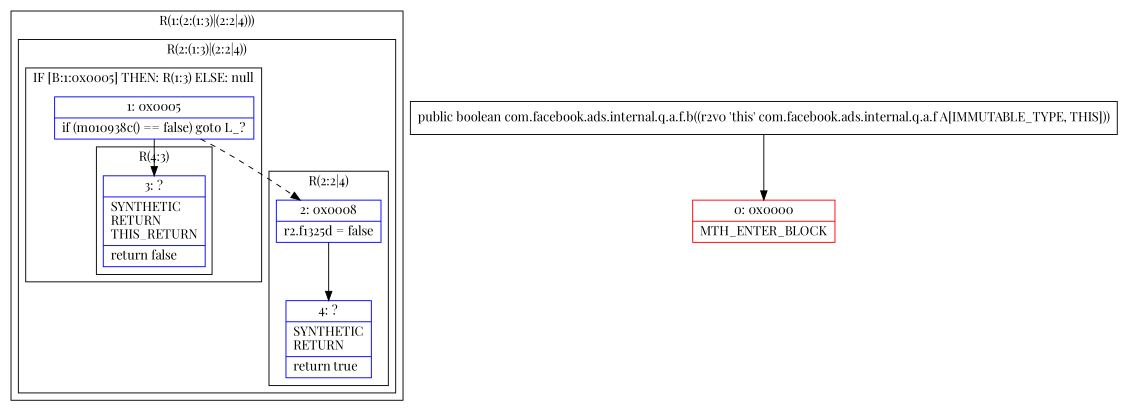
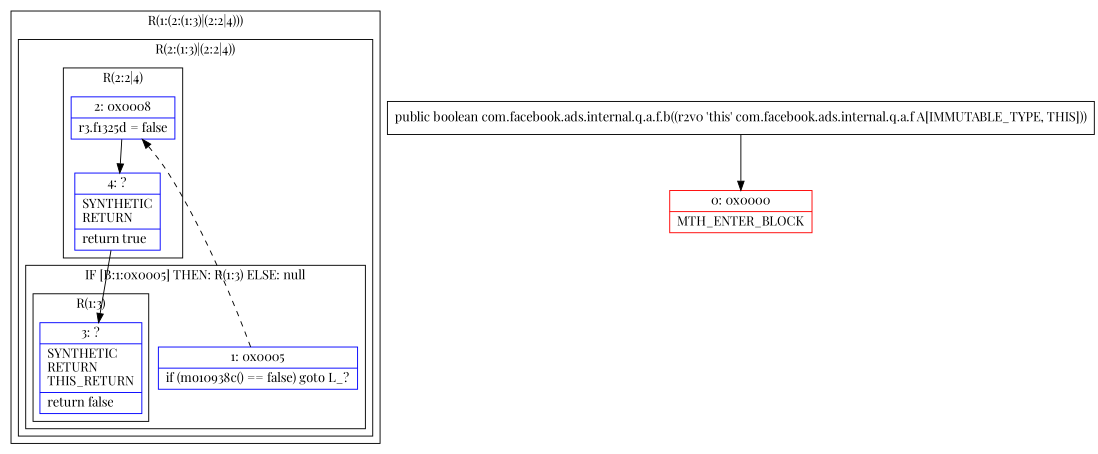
edge "1: 0x0005" -> "3: ?": now "4: ?" -> "3: ?"
cluster "R(4:3)": label "R(4:3)" -> "R(1:3)"
node "2: 0x0008": text "r2.f1325d = false" -> "r3.f1325d = false"
